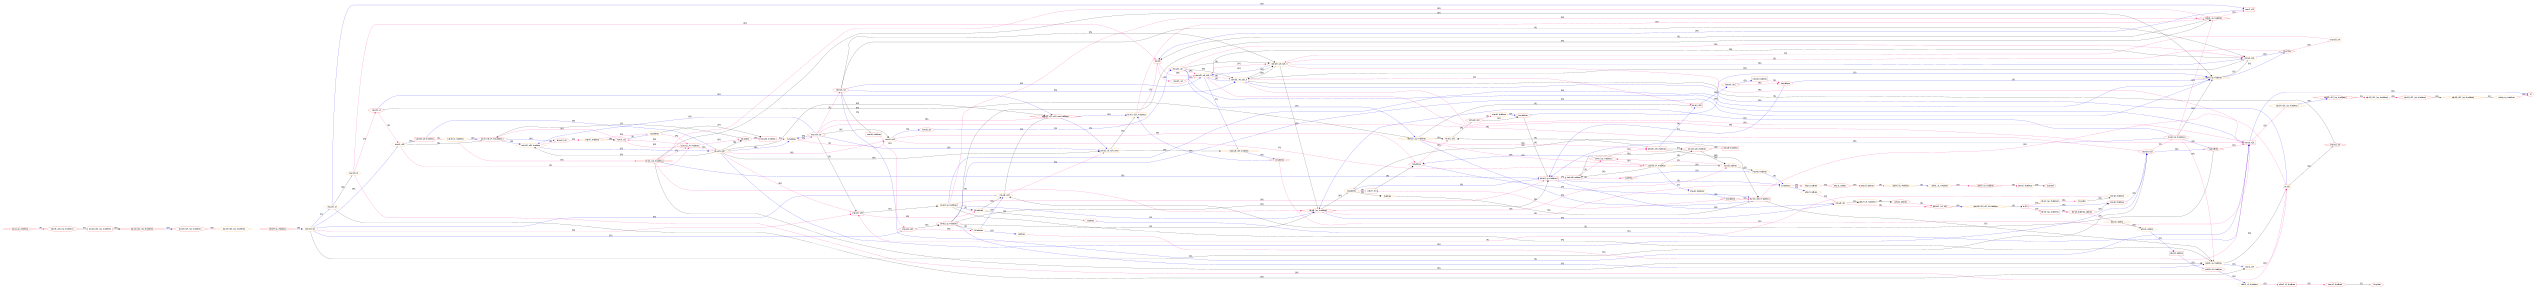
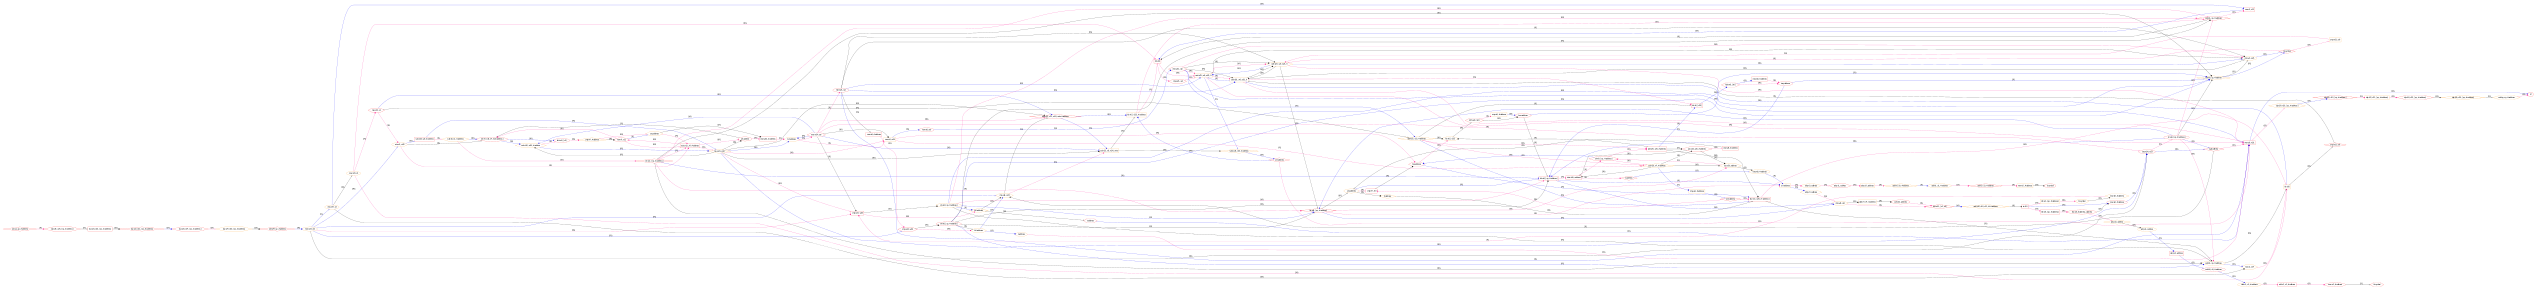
edge "stp x29 , x30 , [ sp , # address ]" -> "add x29 , sp , # address": added, label "CFG"
